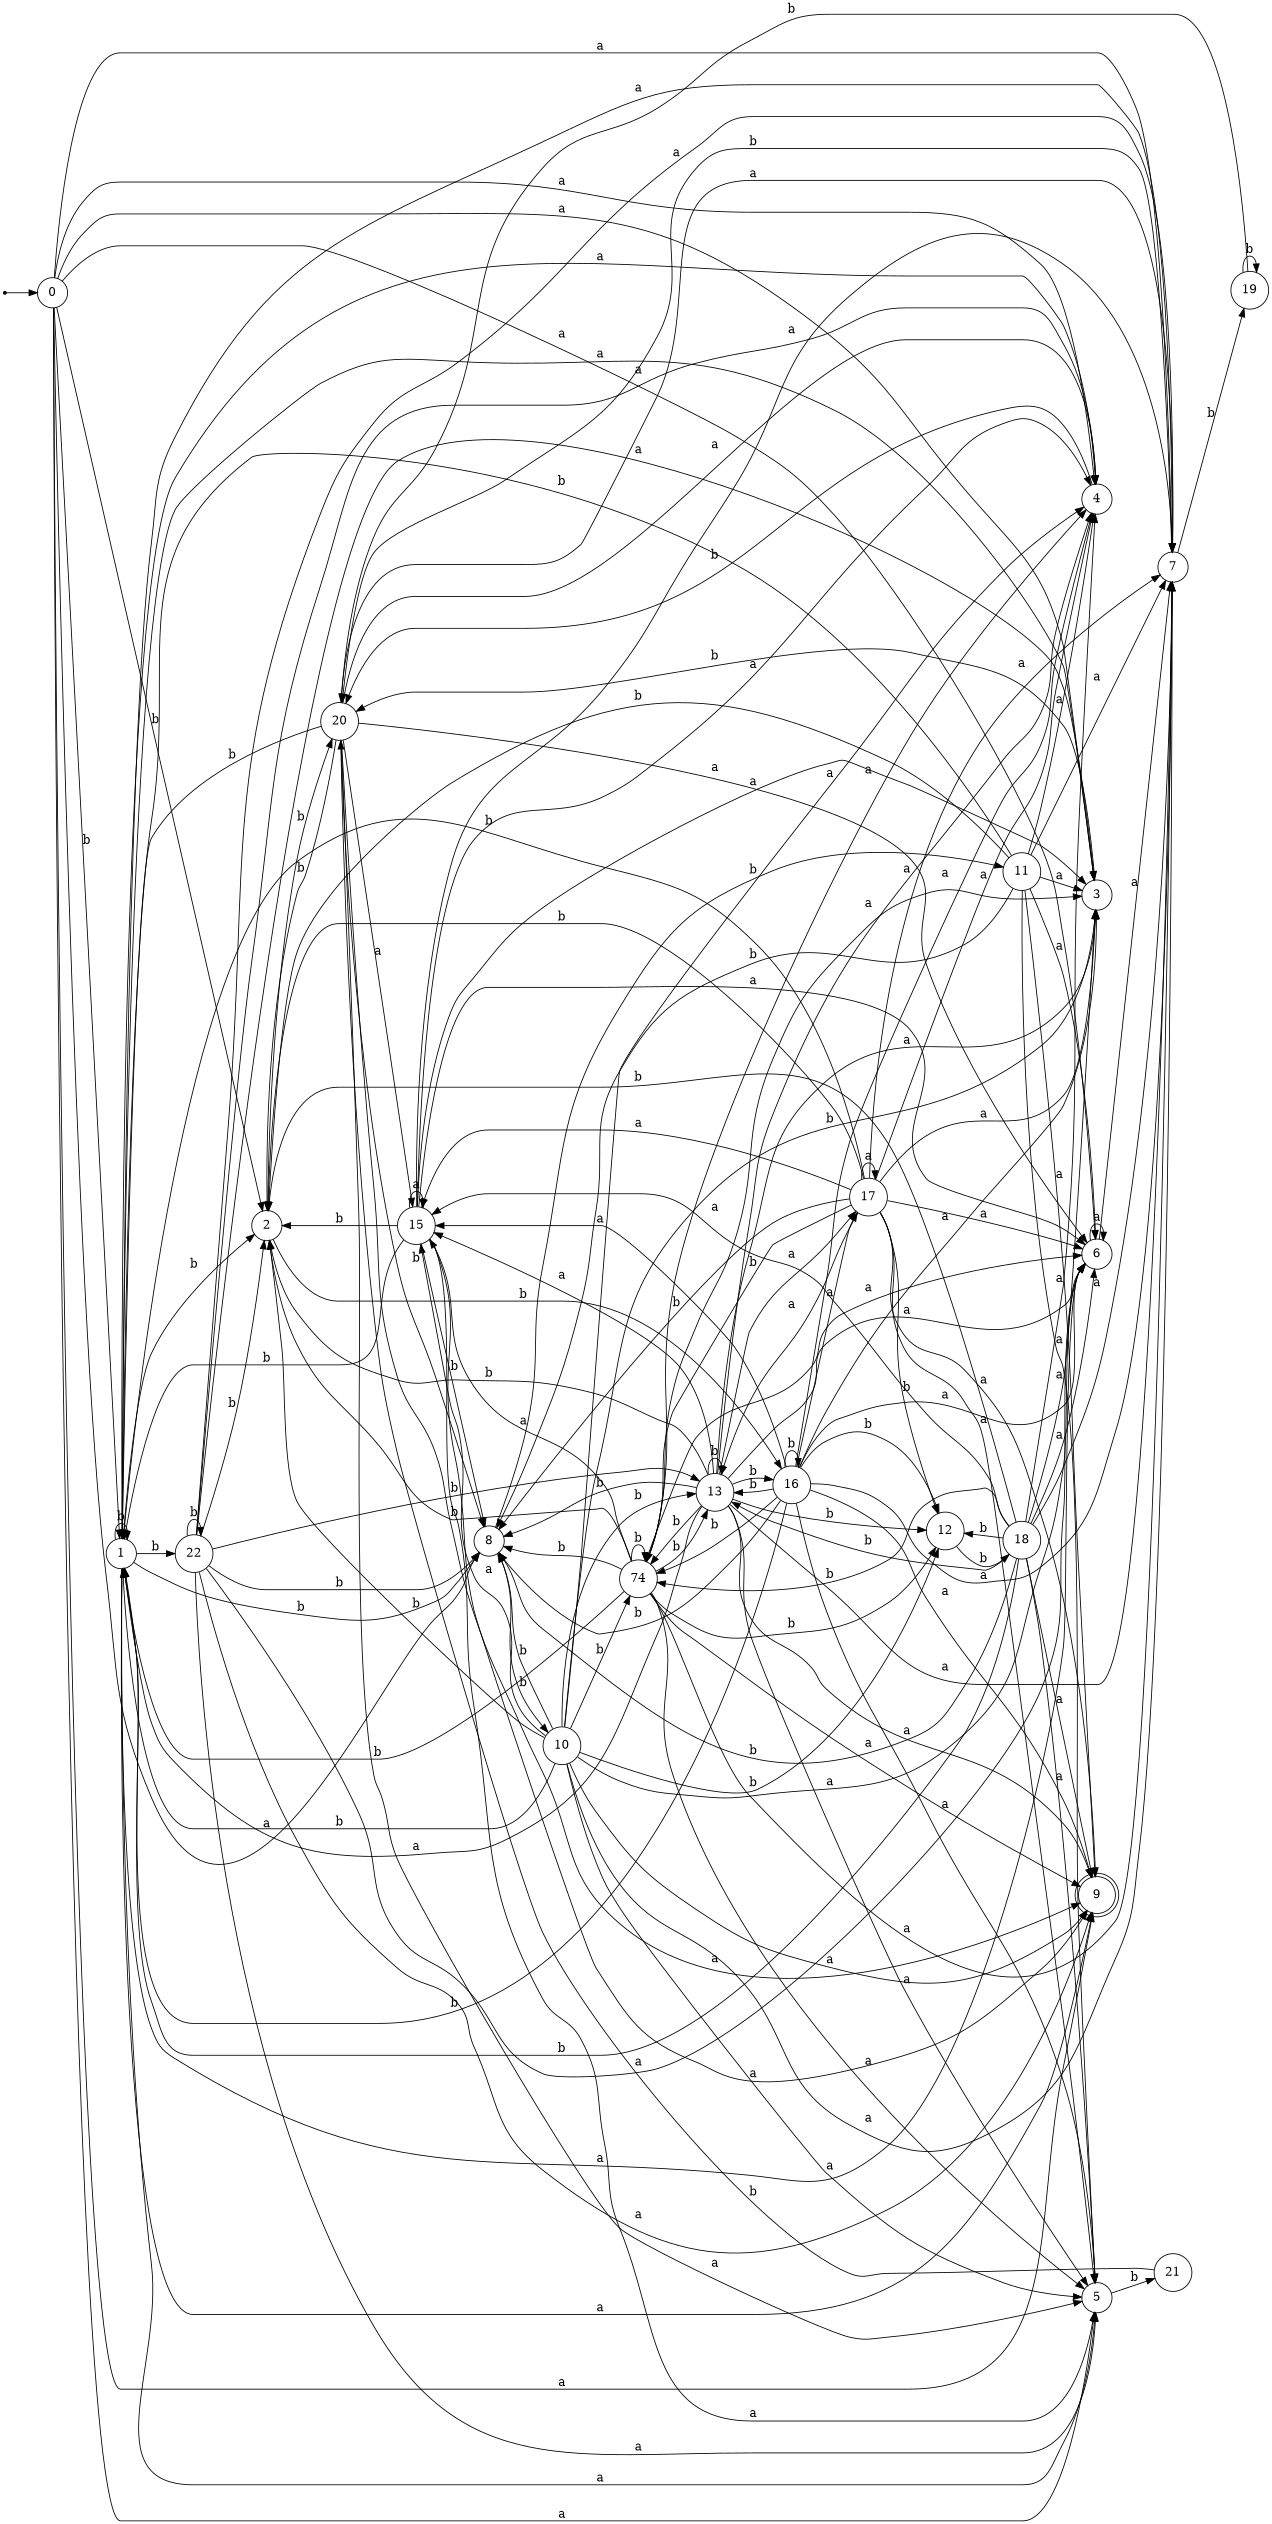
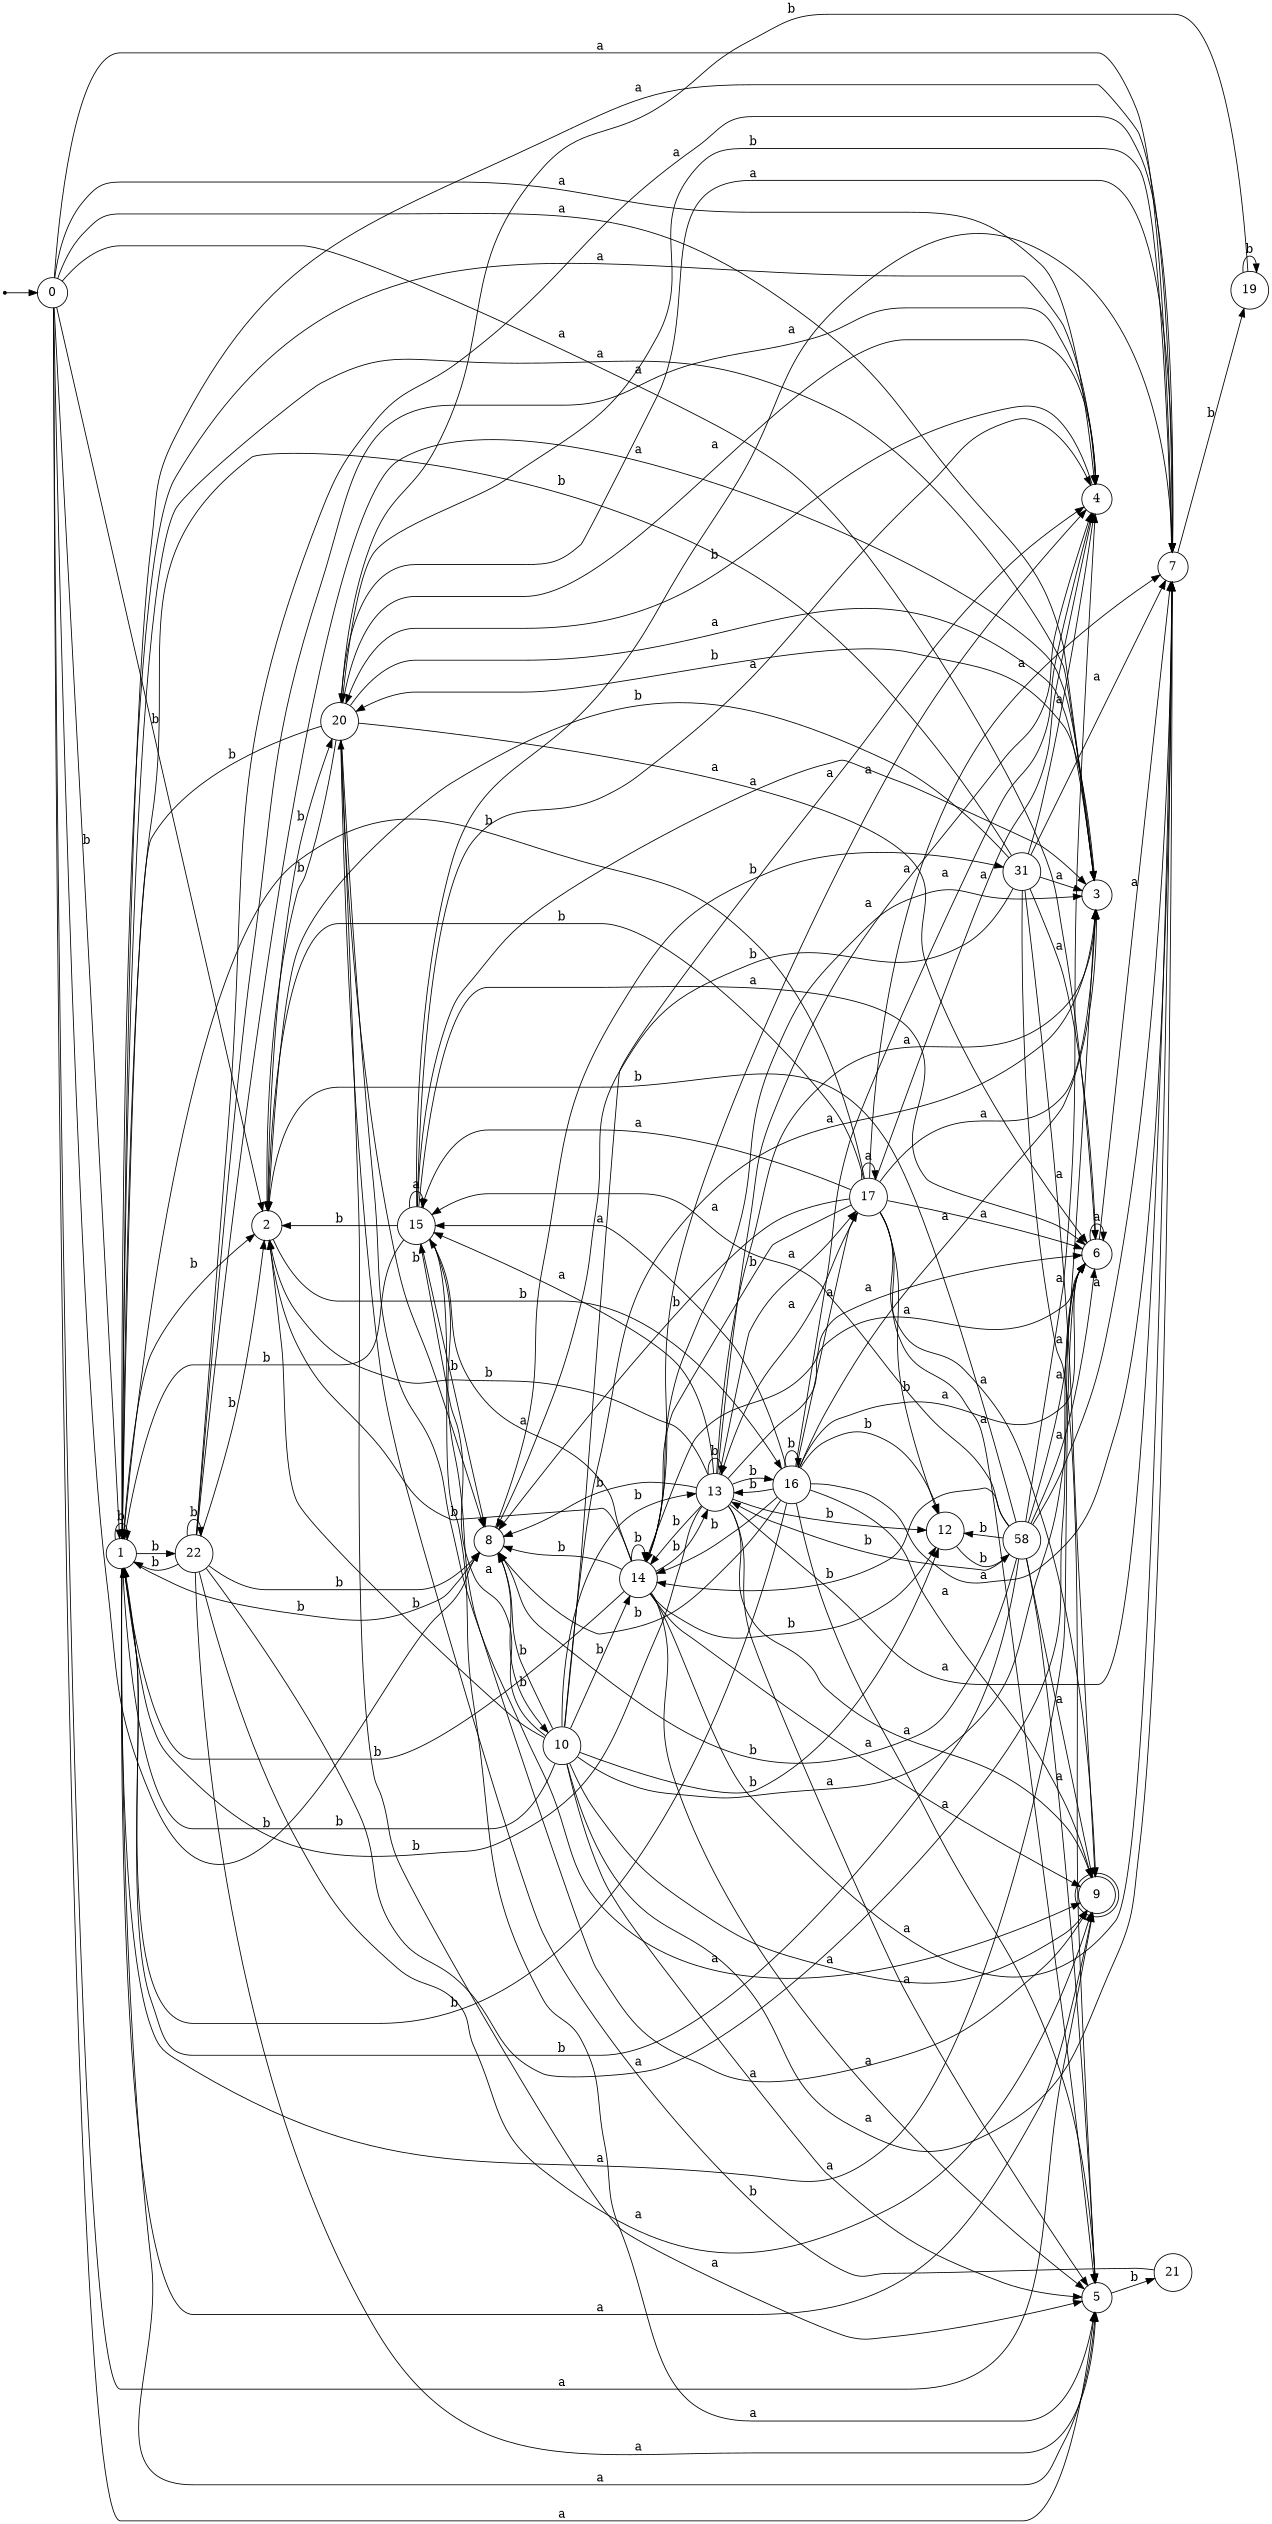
node "11": label "11" -> "31"
edge "20" -> "15": now "20" -> "3"
edge "10" -> "3": label "b" -> "a"
edge "22" -> "13": now "22" -> "1"
node "18": label "18" -> "58"
node "74": label "74" -> "14"
edge "0" -> "8": label "a" -> "b"
edge "13" -> "1": label "a" -> "b"
